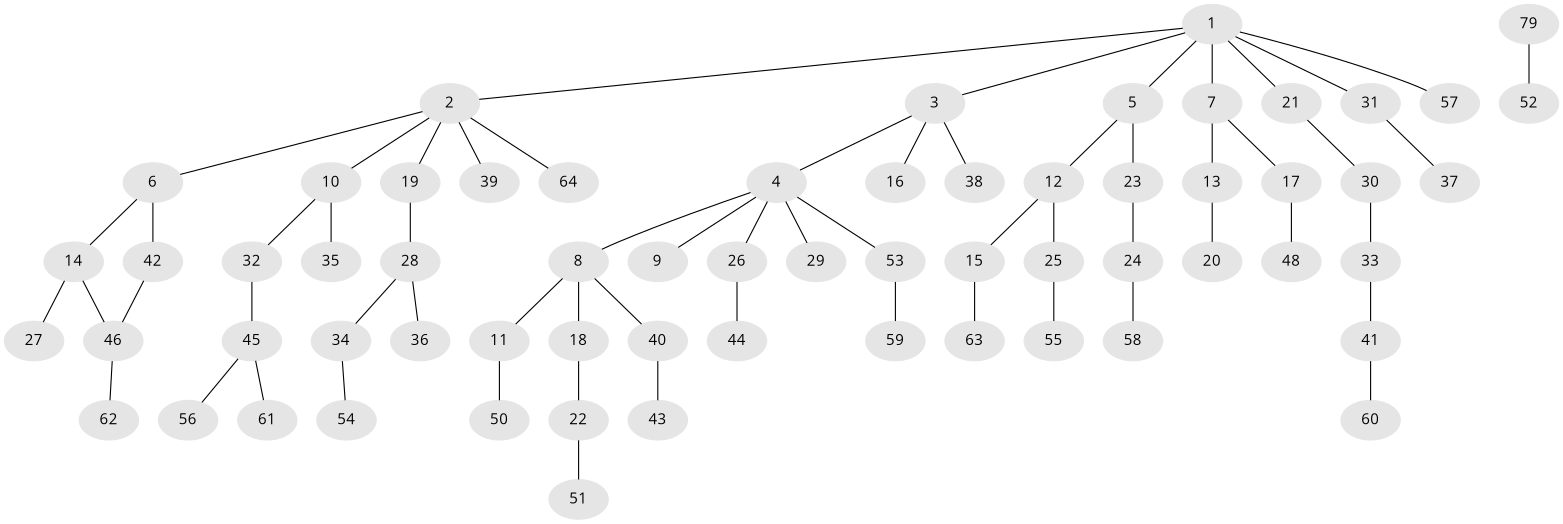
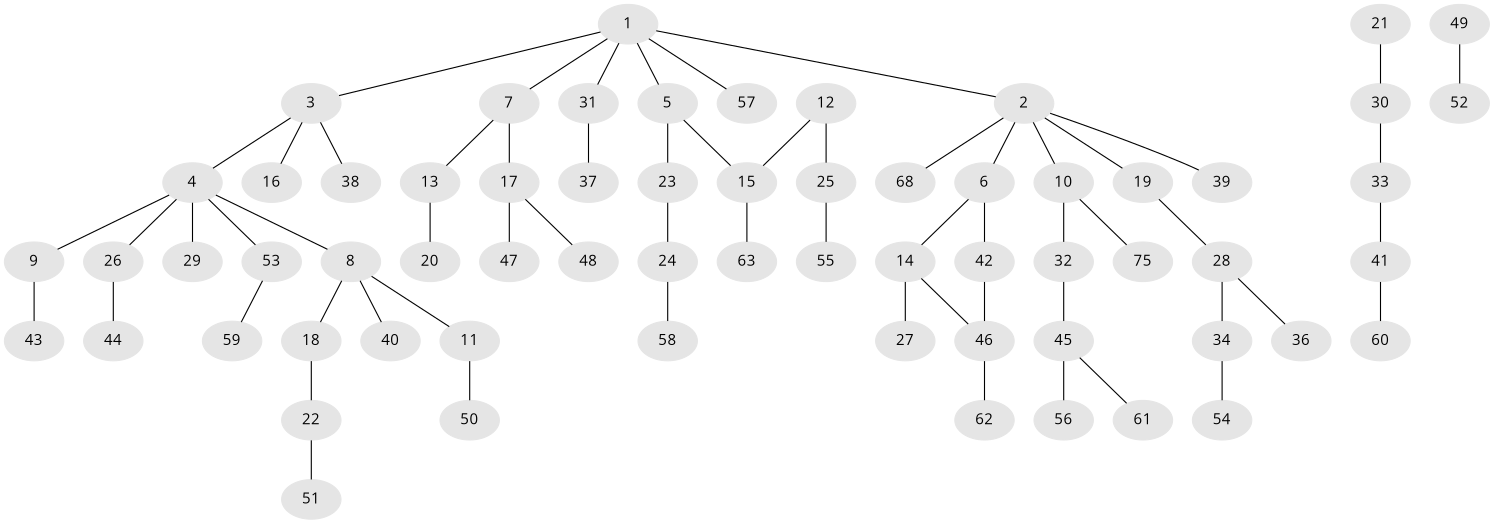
node "79": label "79" -> "49"
edge "1" -- "21": removed
edge "5" -- "12": now "5" -- "15"
node "64": label "64" -> "68"
node "35": label "35" -> "75"
node "47": added
edge "40" -- "43": now "9" -- "43"
